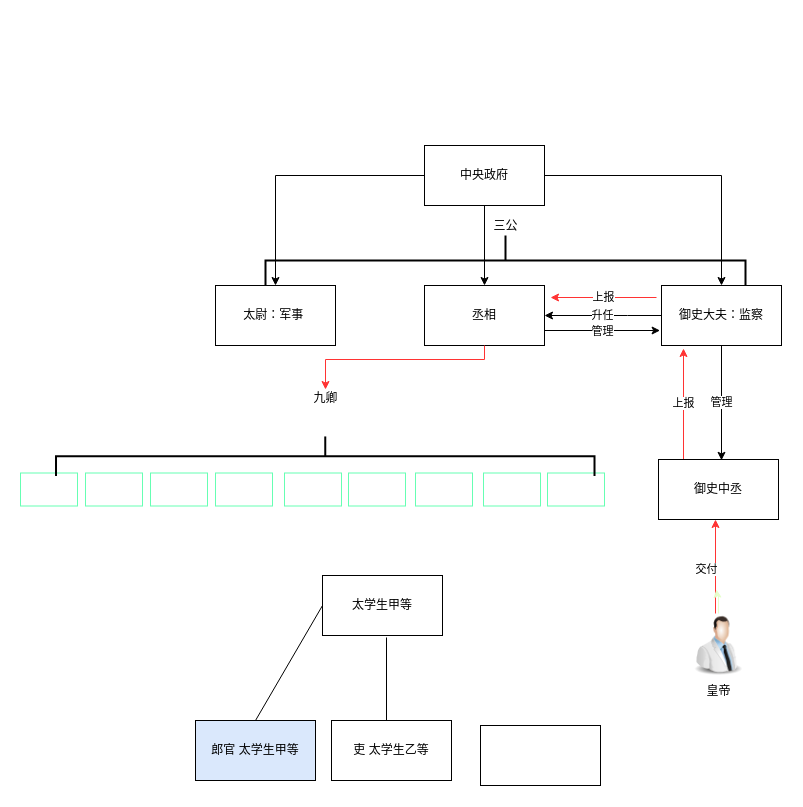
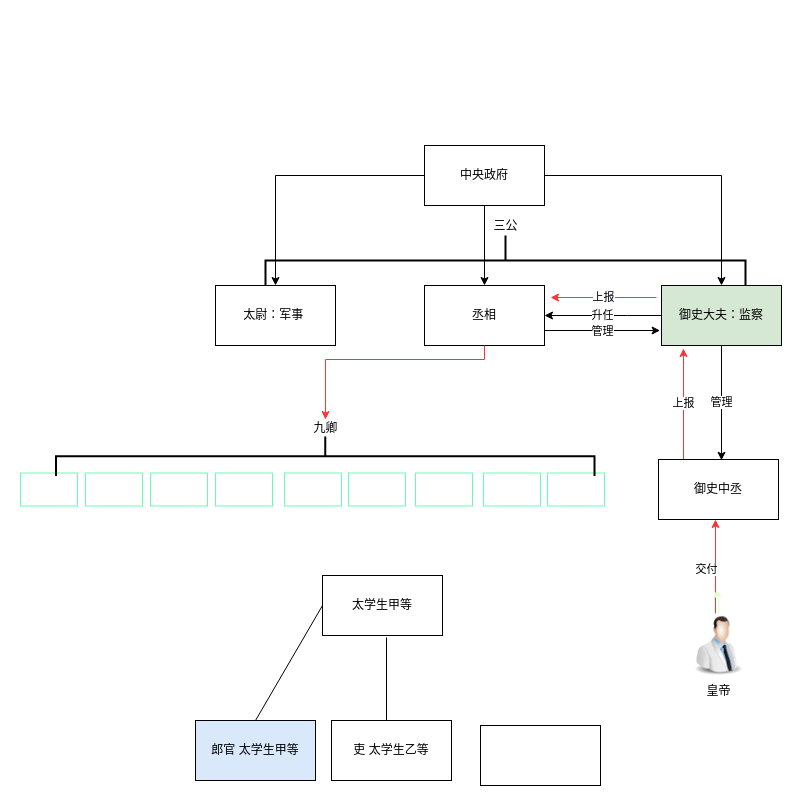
node "御史大夫：监察": fillcolor #ffffff -> #d5e8d4
node "九卿": moved (325, 399) -> (325, 429)
